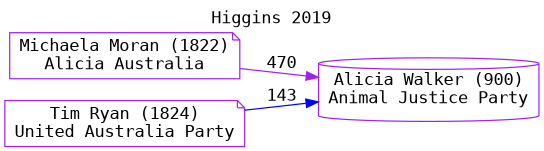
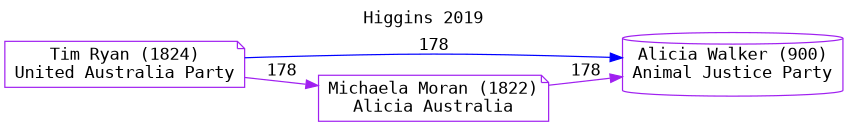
edge "Michaela Moran (1822) Alicia Australia" -> "Alicia Walker (900) Animal Justice Party": label "470" -> "178"
edge "Tim Ryan (1824) United Australia Party" -> "Michaela Moran (1822) Alicia Australia": added, label "178"
edge "Tim Ryan (1824) United Australia Party" -> "Alicia Walker (900) Animal Justice Party": label "143" -> "178"
